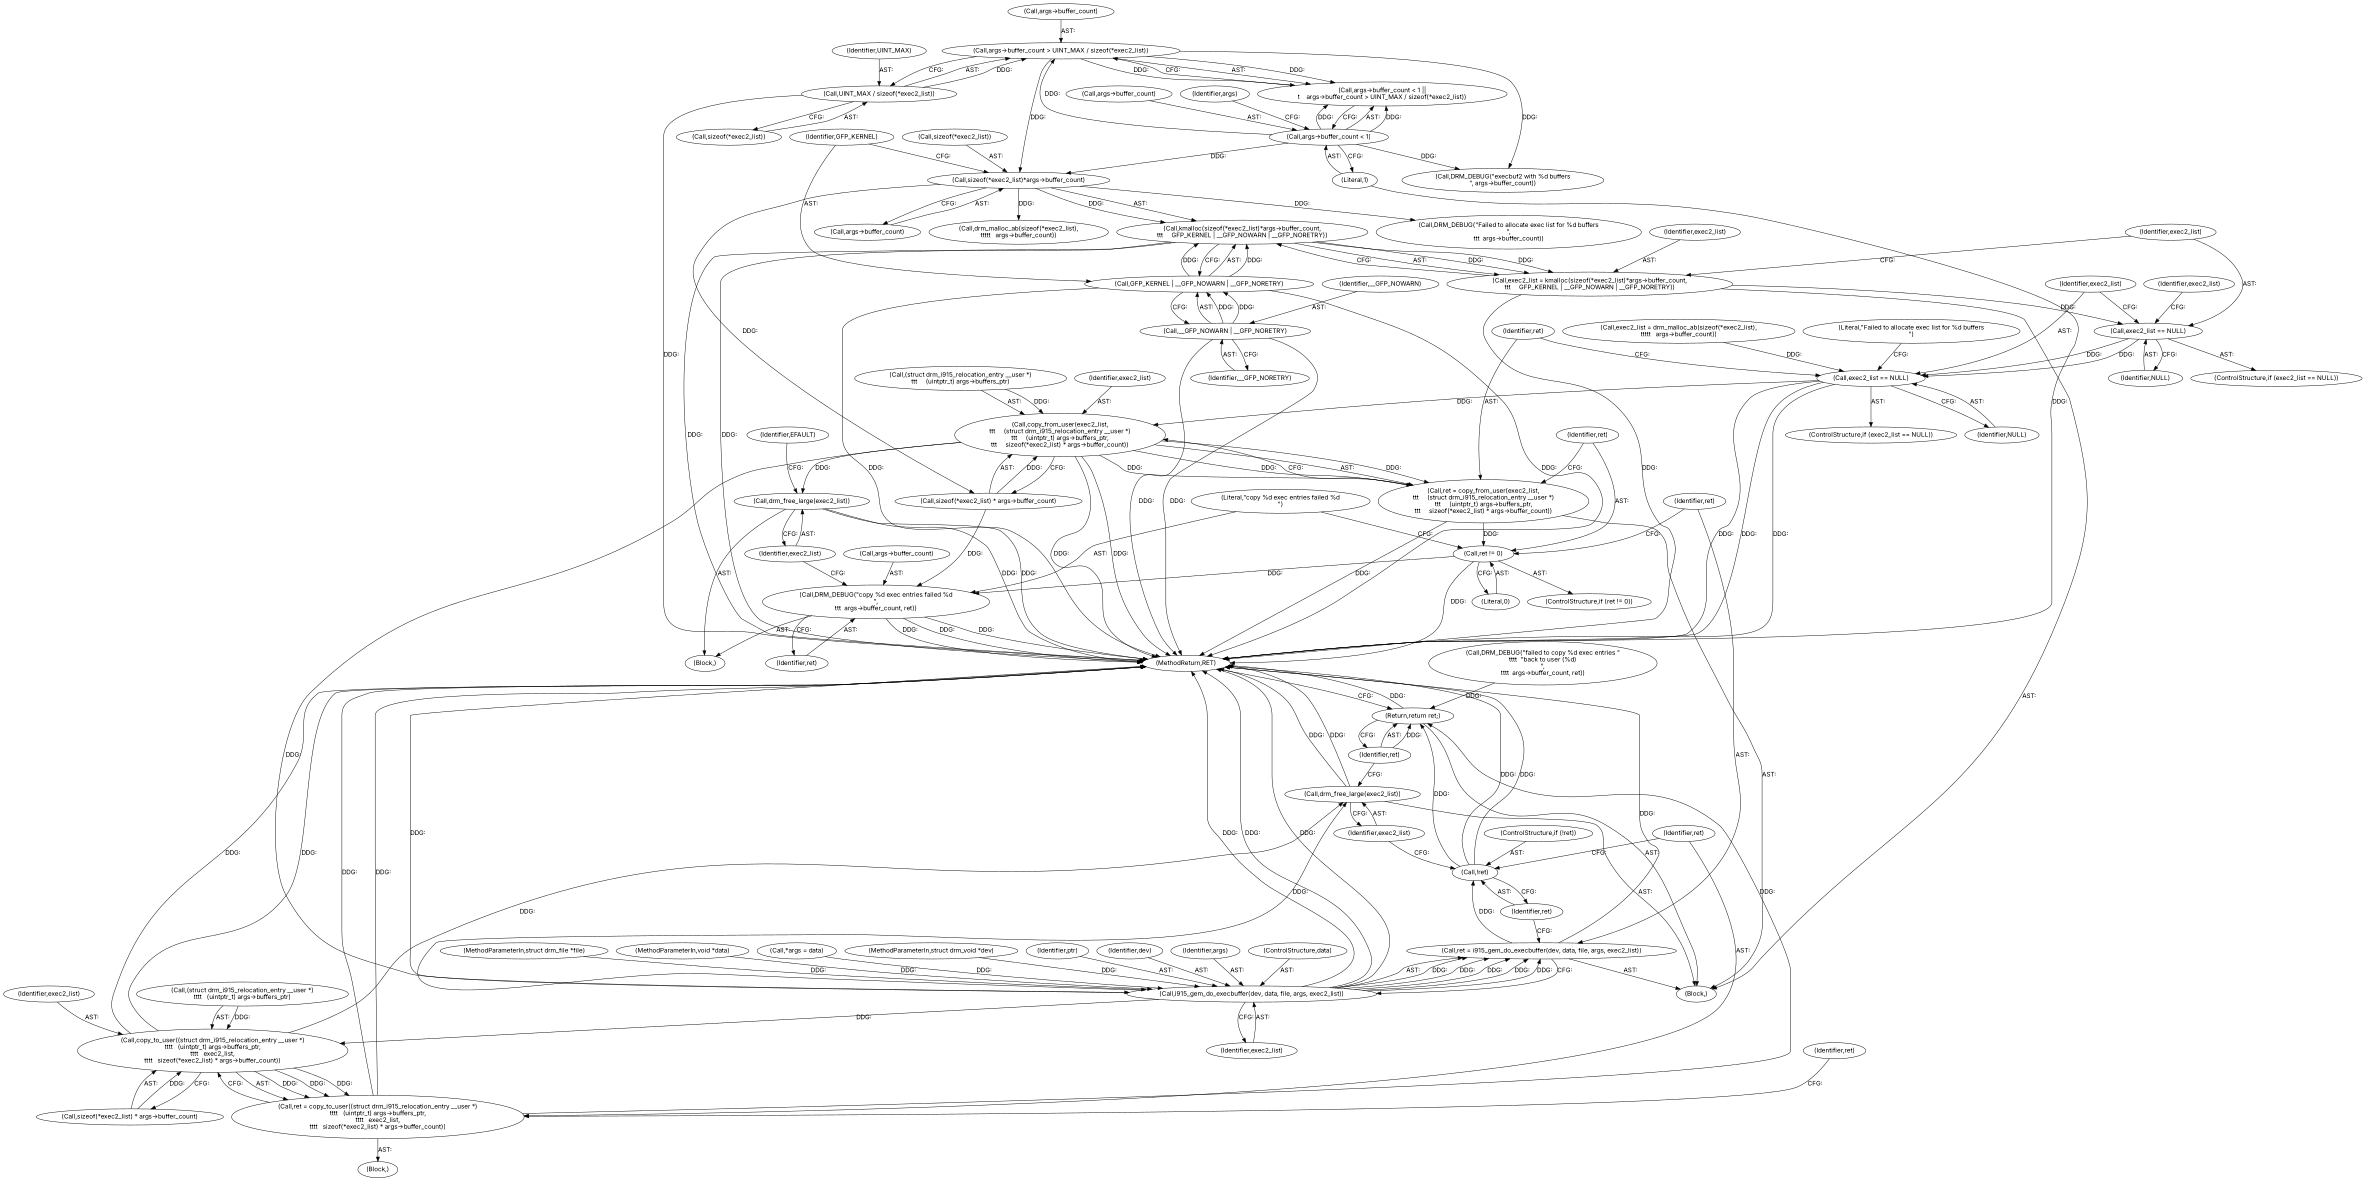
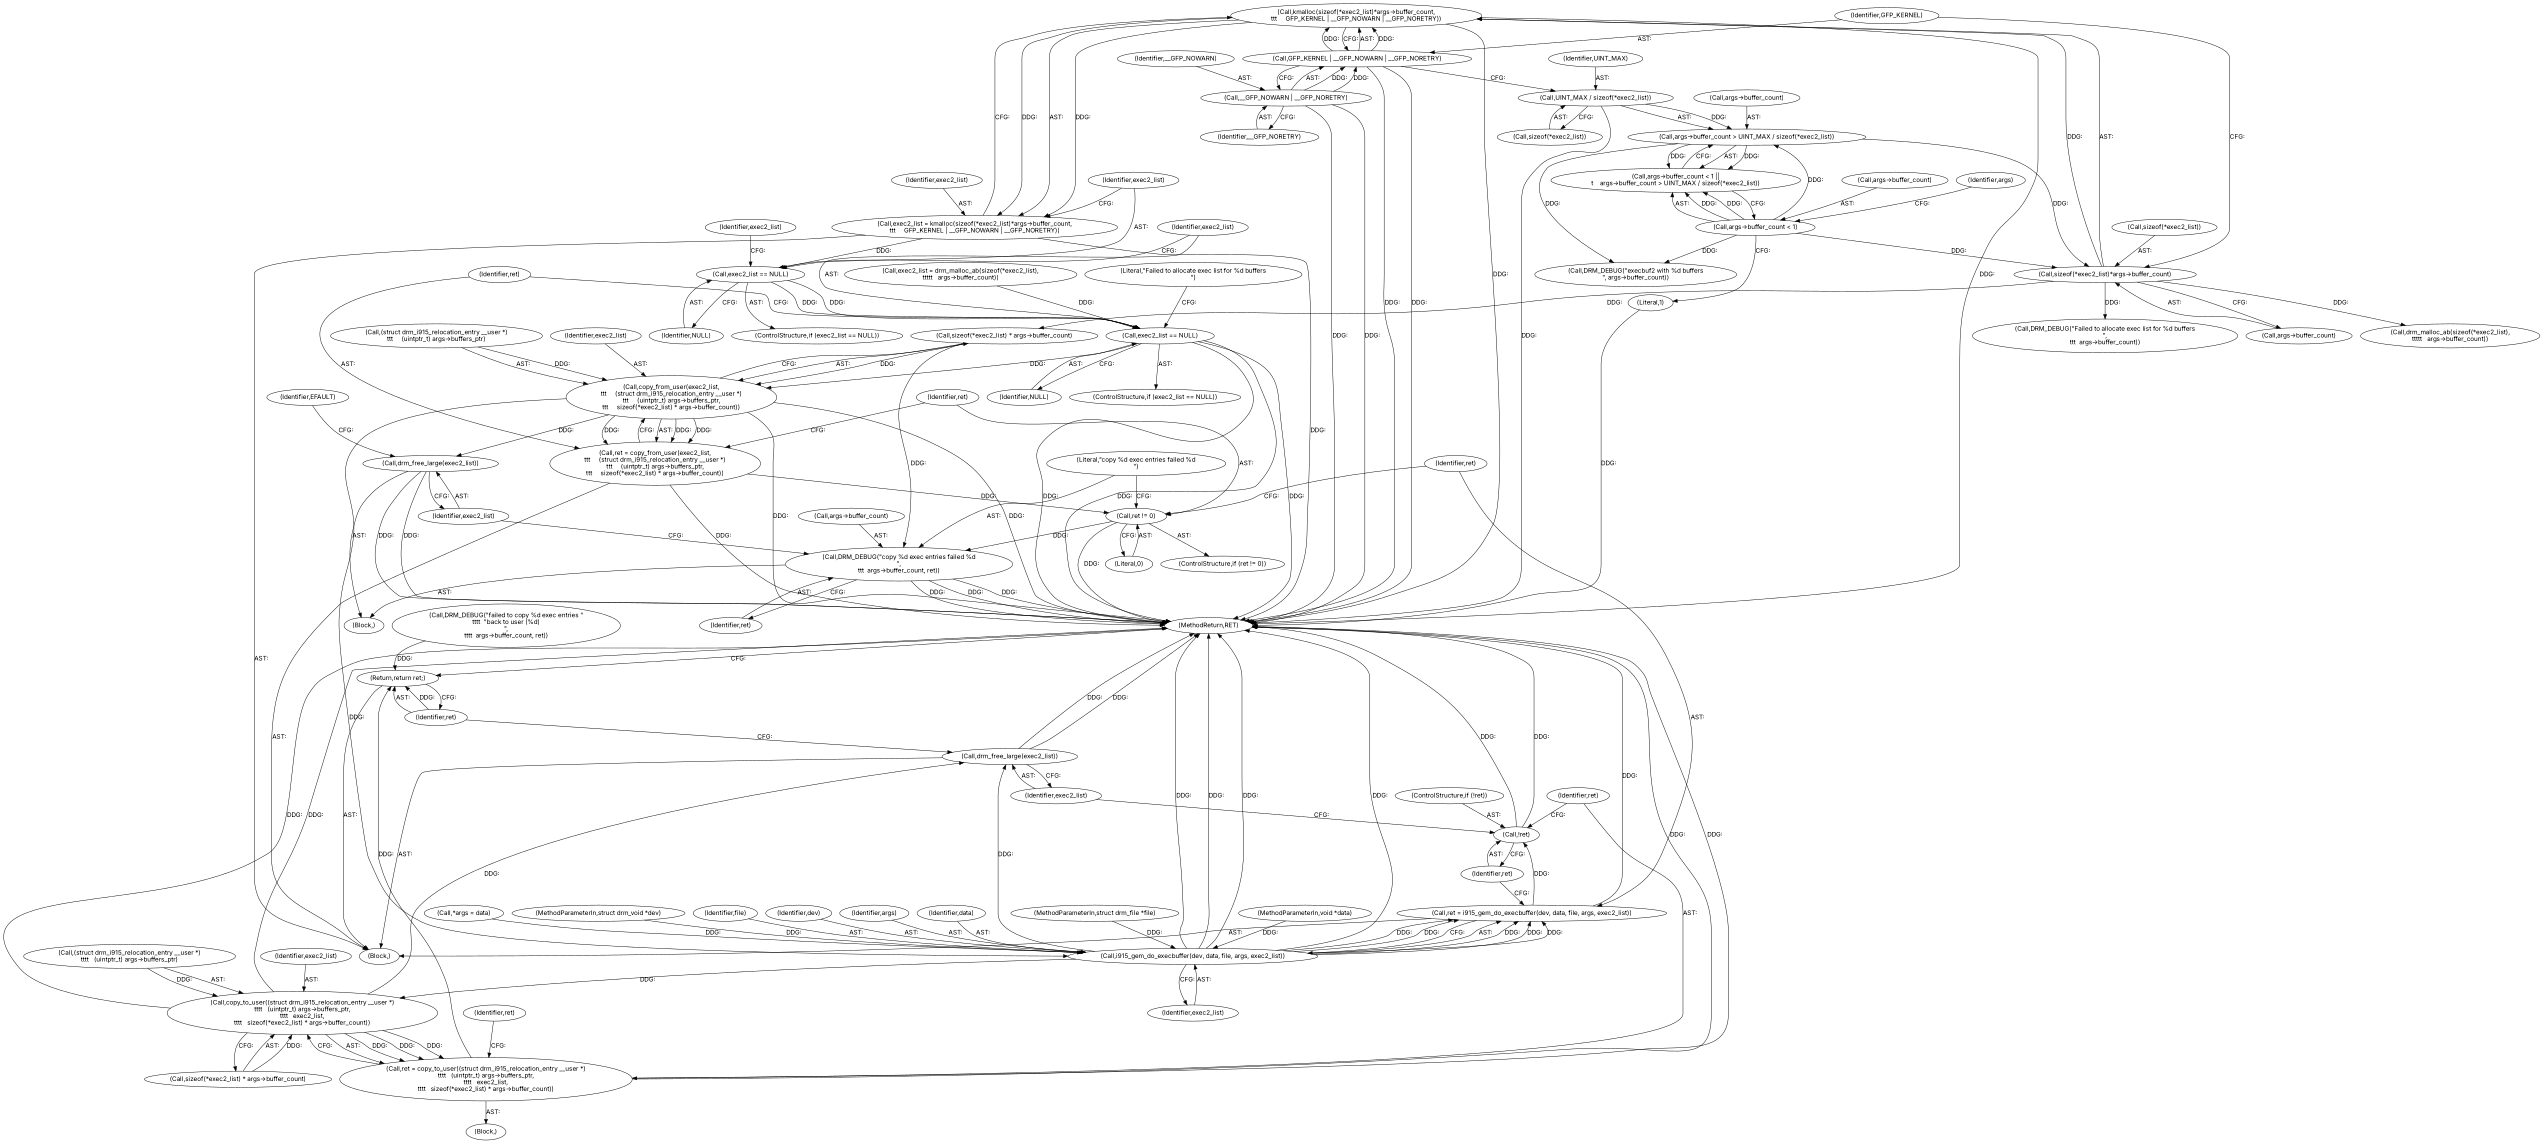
edge "(Call,args->buffer_count > UINT_MAX / sizeof(*exec2_list))" -> "(Call,UINT_MAX / sizeof(*exec2_list))": now "(Call,GFP_KERNEL | __GFP_NOWARN | __GFP_NORETRY)" -> "(Call,UINT_MAX / sizeof(*exec2_list))"
edge "(Literal,1)" -> "(Call,args->buffer_count < 1)": removed, label "AST:"
edge "(Return,return ret;)" -> "(MethodReturn,RET)": removed, label "DDG:"
edge "(Call,!ret)" -> "(Return,return ret;)": removed, label "DDG:"
node "(Identifier,ptr)": label "(Identifier,ptr)" -> "(Identifier,file)"
node "(ControlStructure,data)": label "(ControlStructure,data)" -> "(Identifier,data)"
